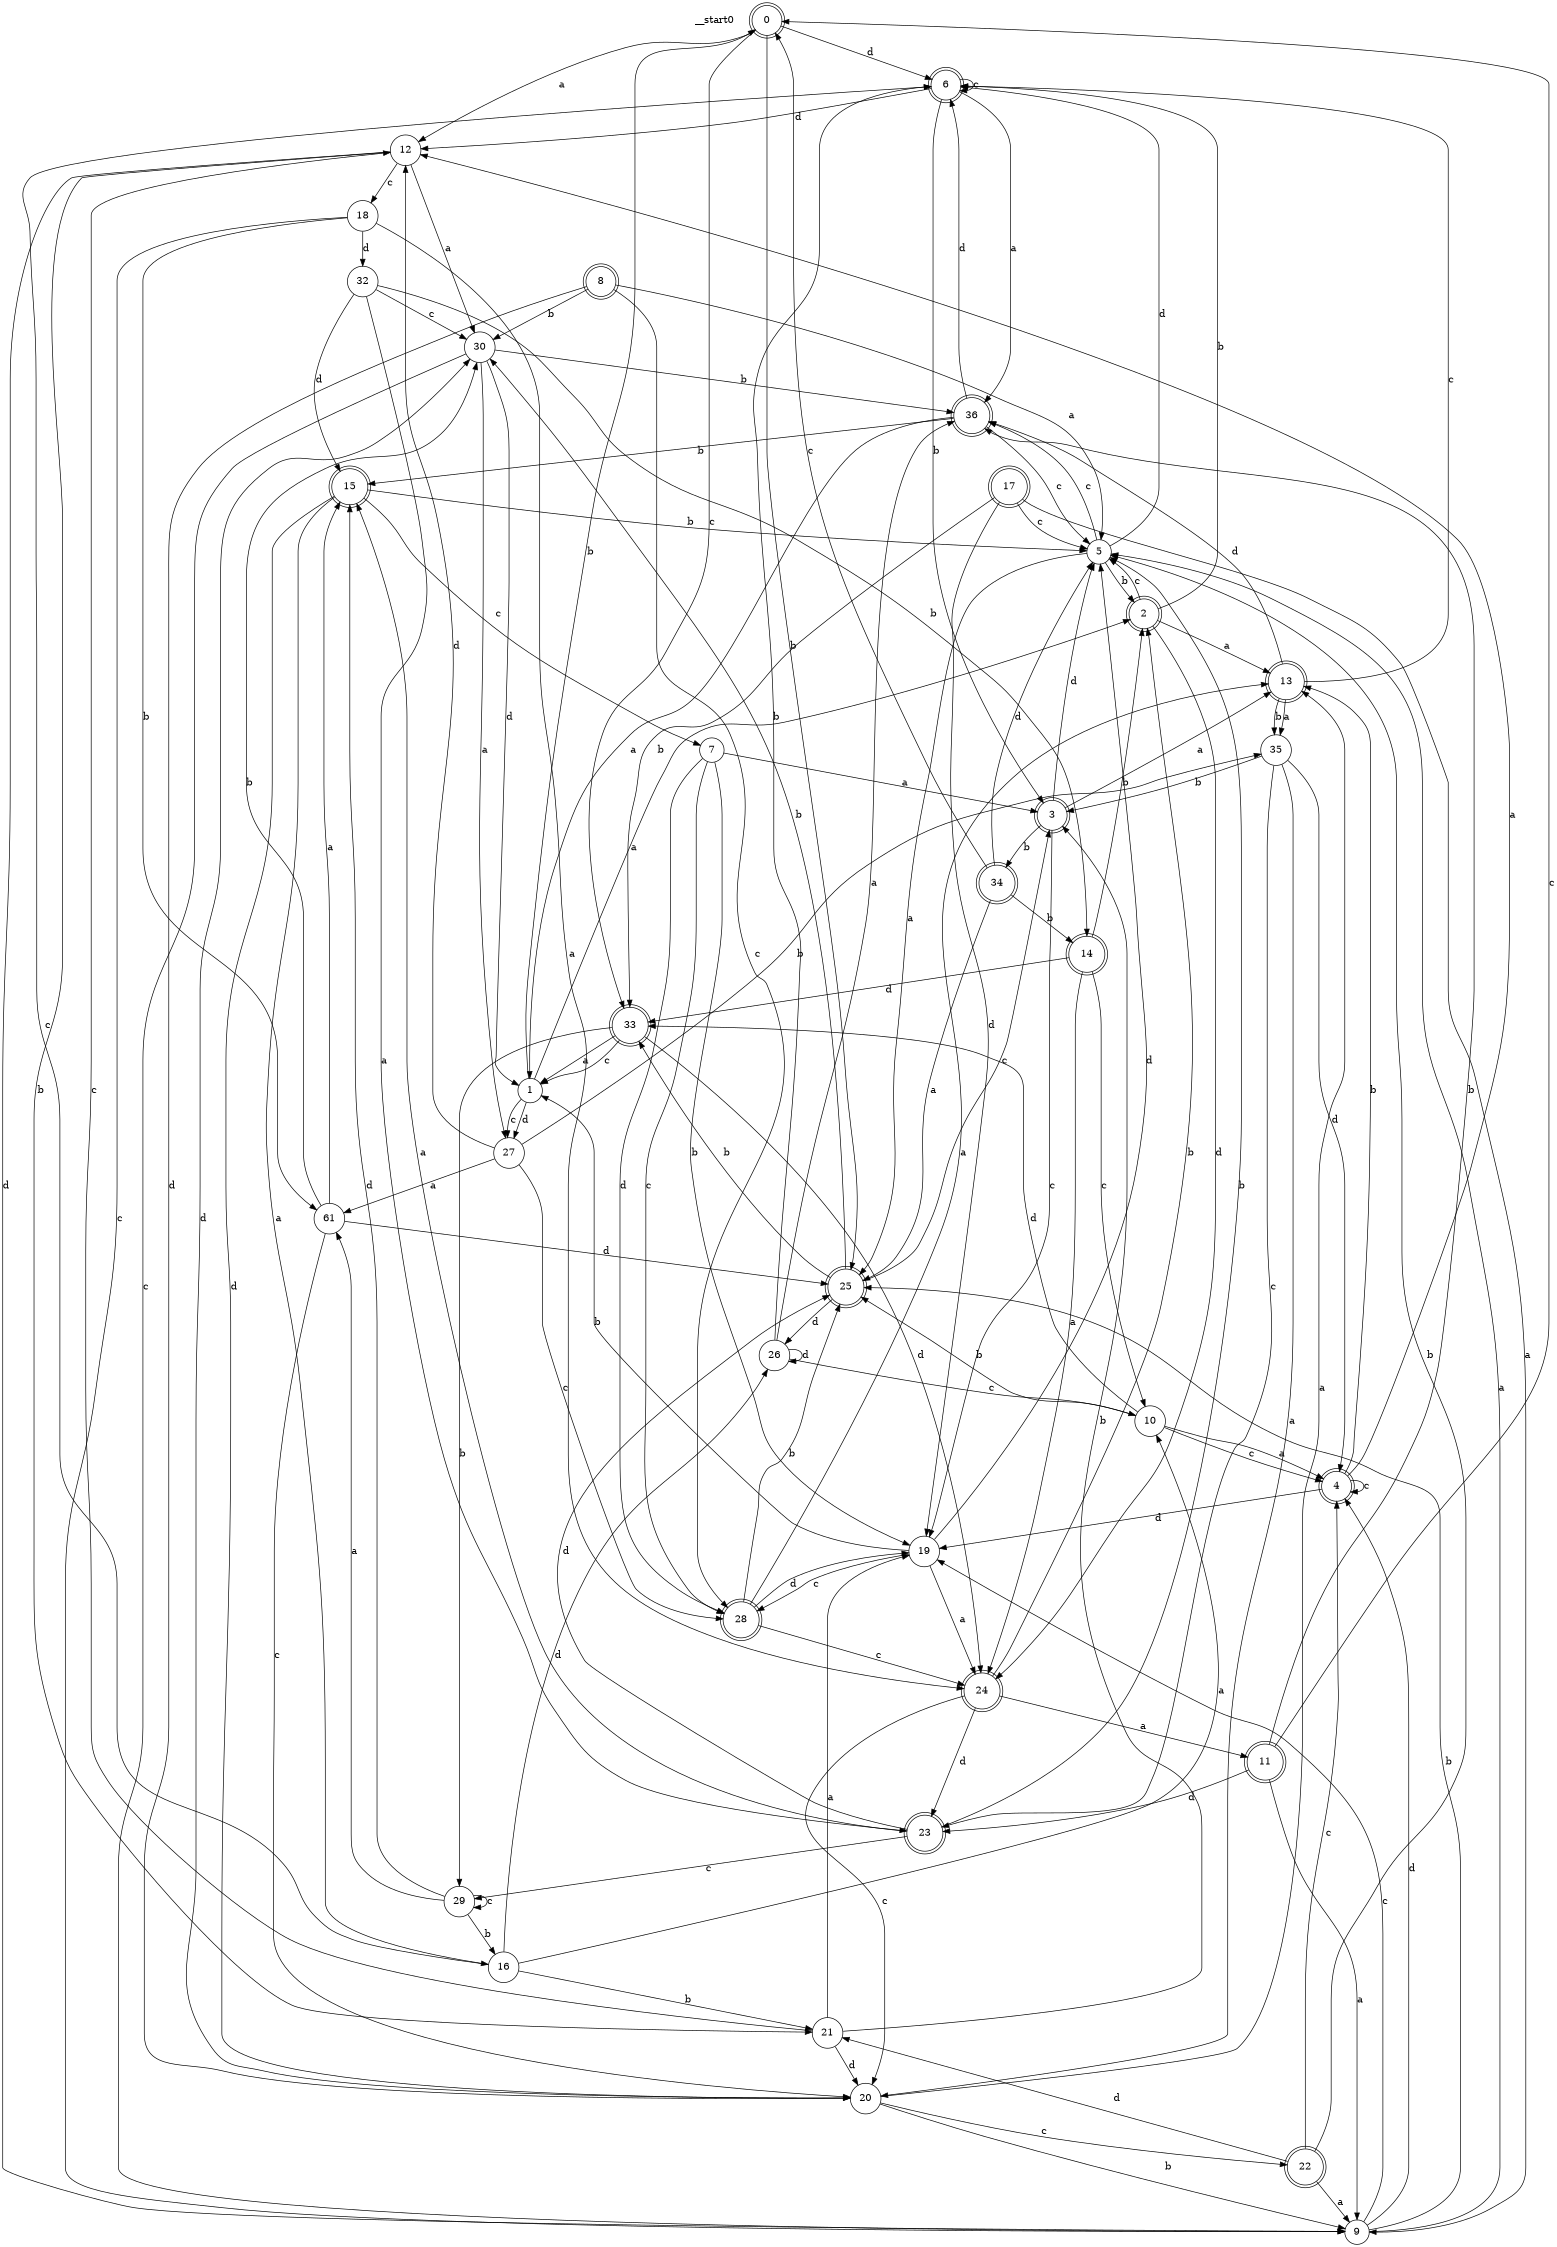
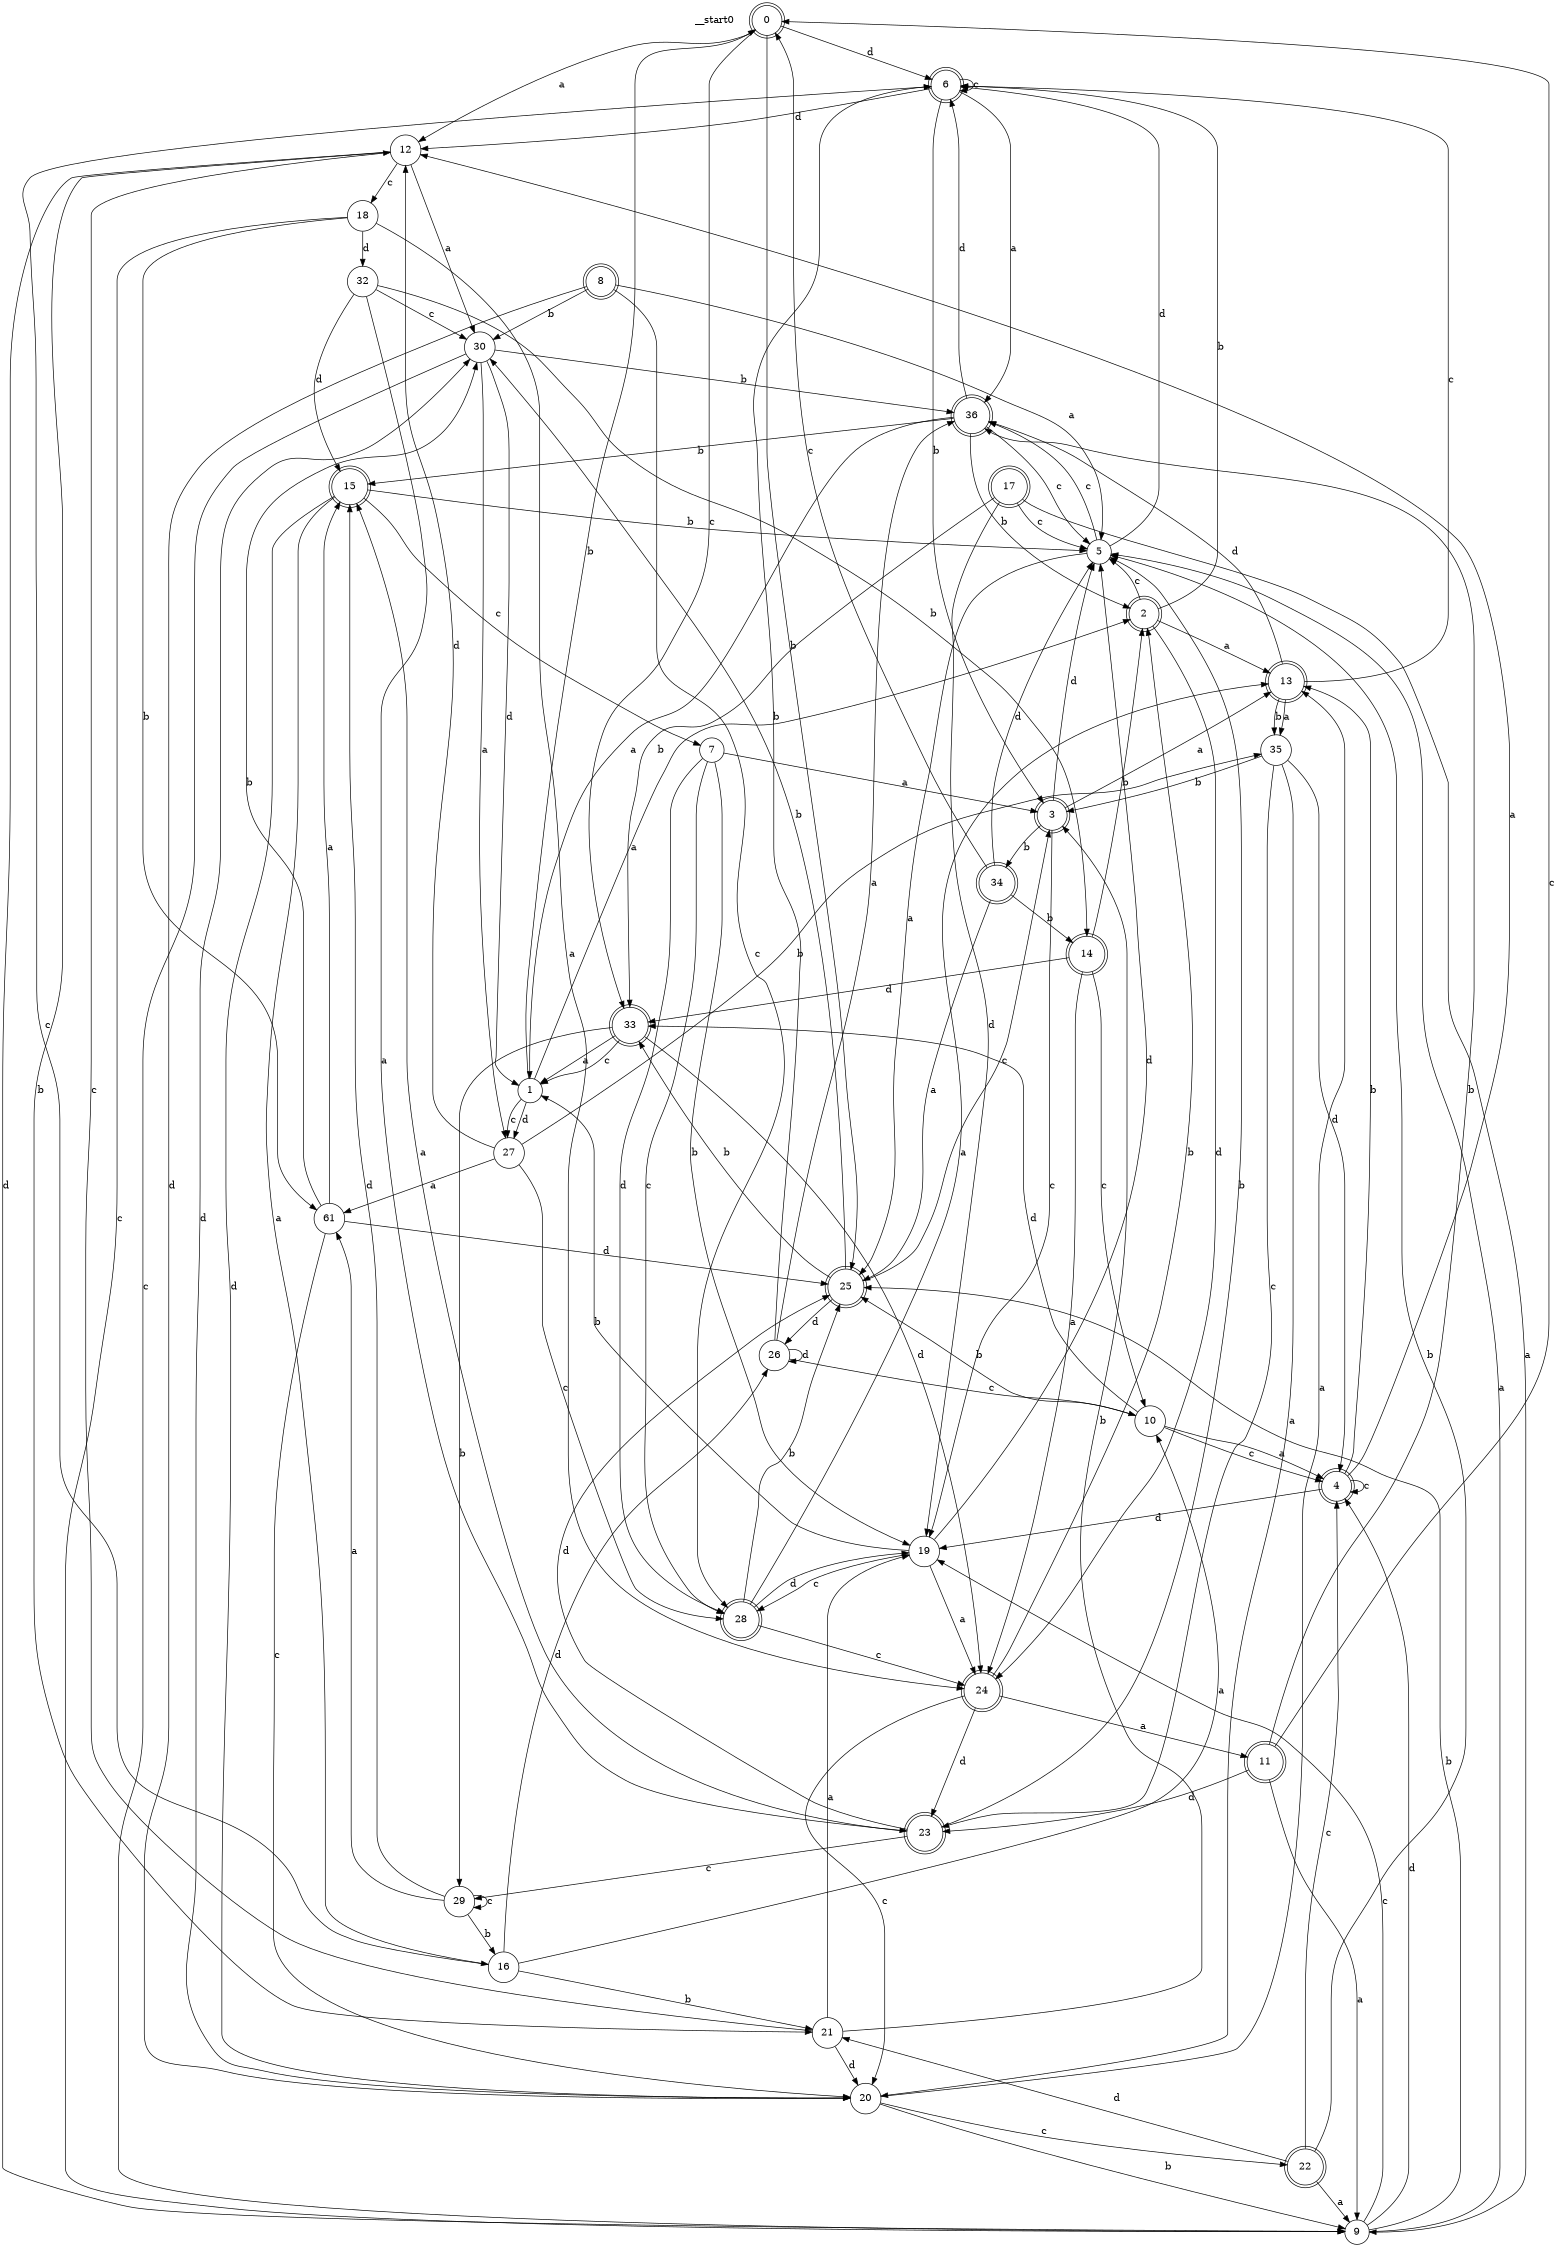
edge "5" -> "2": now "36" -> "2"
